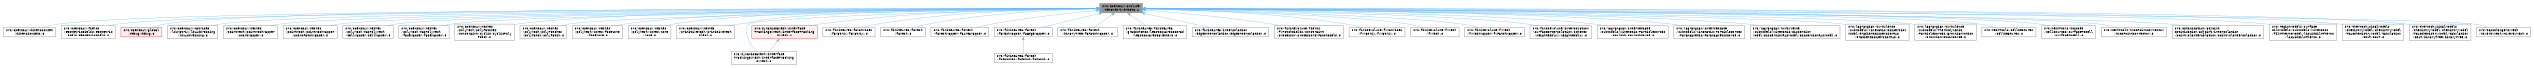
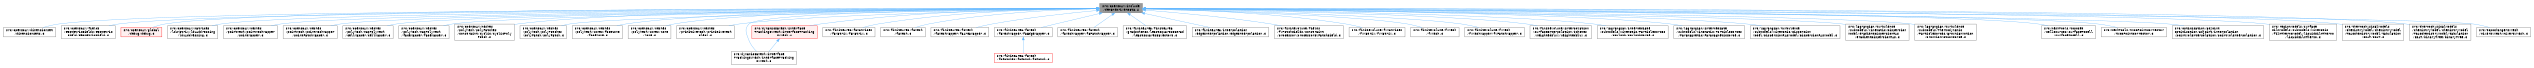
node "src/finiteArea/faMesh /binaryTree/faPatchMapper.C": label "src/finiteArea/faMesh /binaryTree/faPatchMapper.C" -> "src/finiteArea/faMesh /faMeshMapper/faPatchMapper.C"
node "src/meshTools/cellFeatures /cellFeatures.C": removed
node "src/finiteArea/faMesh /faPatches/faPatch/faPatch.C": color grey40 -> red
